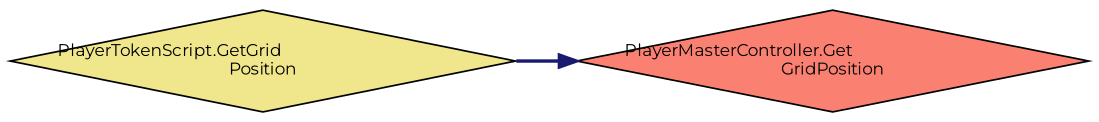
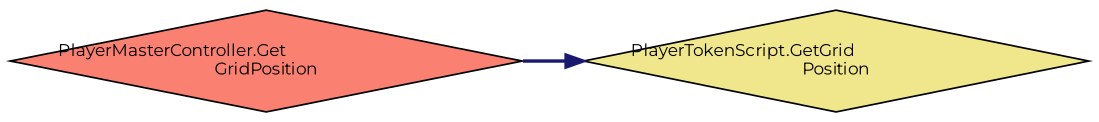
edge "PlayerTokenScript.GetGrid Position" -> "PlayerMasterController.Get GridPosition": reversed
